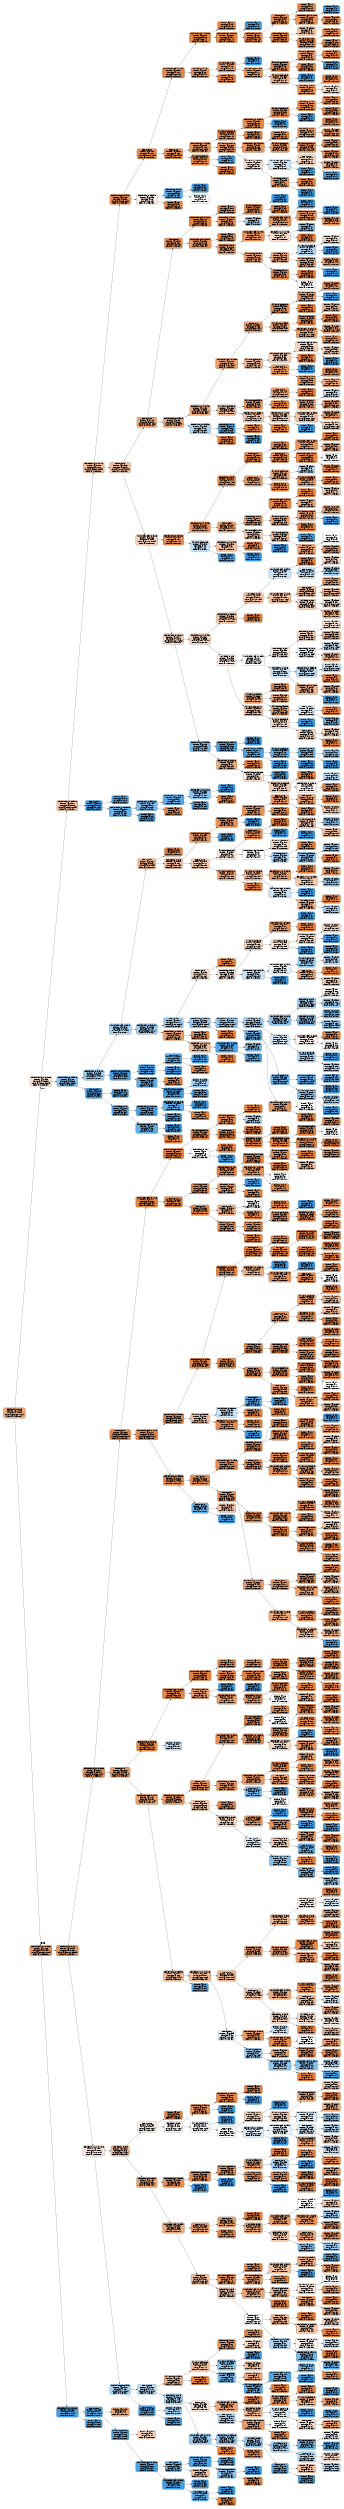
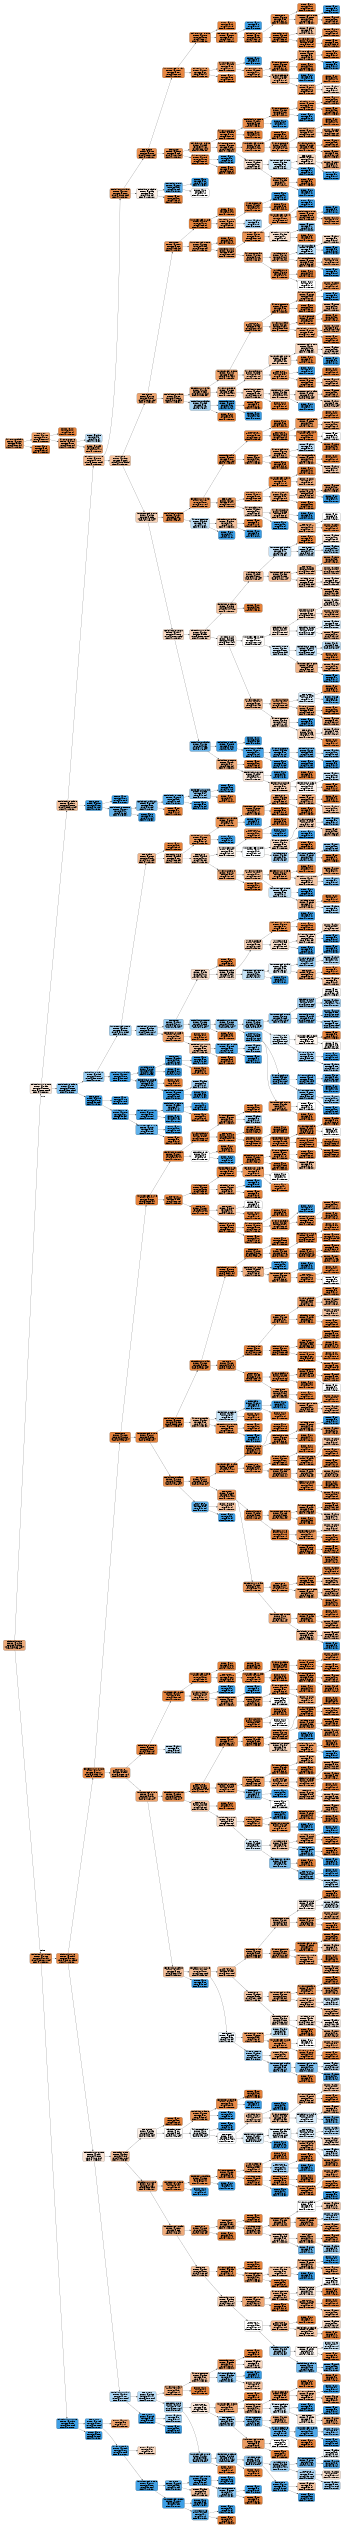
edge "fnlwgt ≤ 113453.5" -> "fnlwgt ≤ 108919.0": now "fnlwgt ≤ 113453.5" -> "fnlwgt ≤ 219811.0"
edge "fnlwgt ≤ 44103.5" -> "fnlwgt ≤ 27960.5": reversed
node "capital-loss ≤ 2436.0": text "loss = 0.998" -> "entropy = 0.998"
edge "fnlwgt ≤ 135018.0" -> "fnlwgt ≤ 56565.5": now "age ≤ 52.5" -> "fnlwgt ≤ 56565.5"
